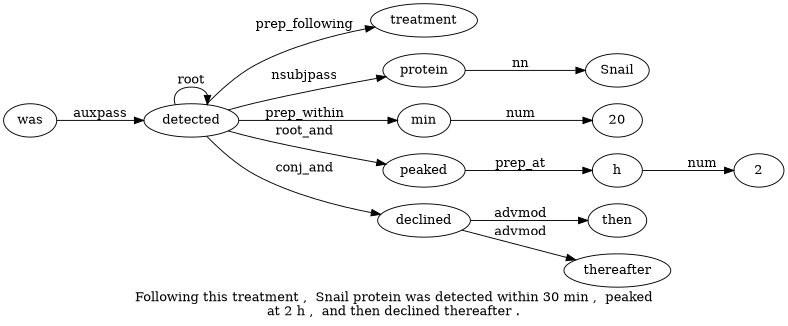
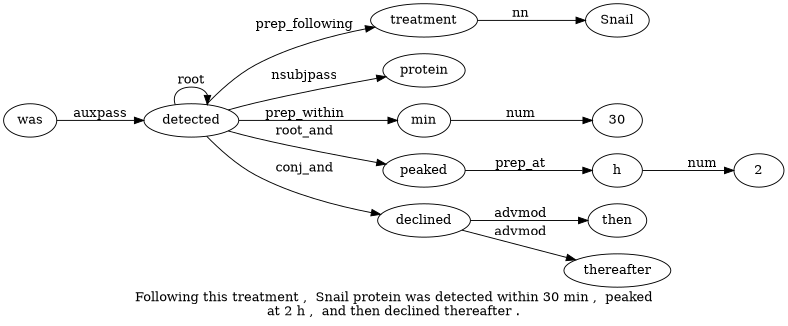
edge "protein" -> "Snail": now "treatment" -> "Snail"
node "20": label "20" -> "30"
